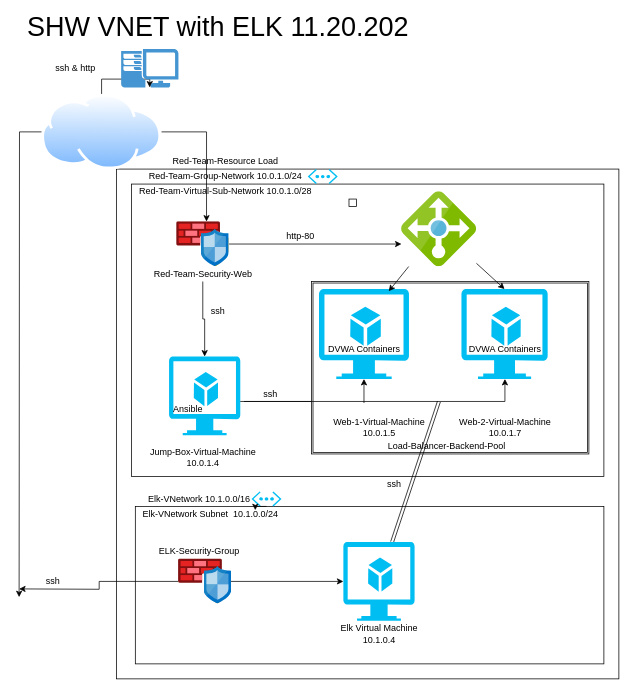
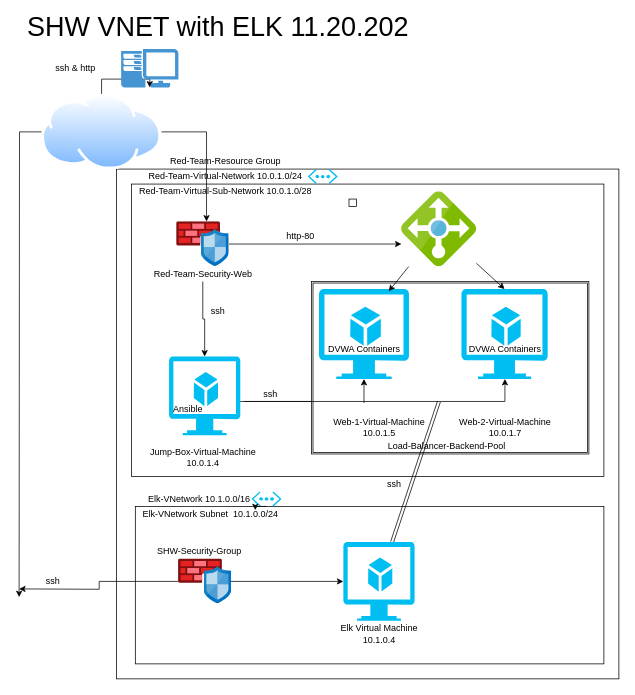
node "Red-Team-Resource Load": label "Red-Team-Resource Load" -> "Red-Team-Resource Group"
node "Red-Team-Group-Network 10.0.1.0/24": label "Red-Team-Group-Network 10.0.1.0/24" -> "Red-Team-Virtual-Network 10.0.1.0/24"
node "ELK-Security-Group": label "ELK-Security-Group" -> "SHW-Security-Group"
